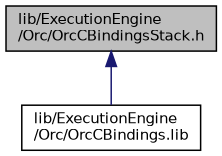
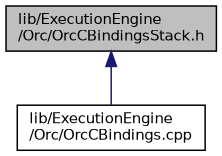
node "lib/ExecutionEngine /Orc/OrcCBindings.lib": label "lib/ExecutionEngine /Orc/OrcCBindings.lib" -> "lib/ExecutionEngine /Orc/OrcCBindings.cpp"
